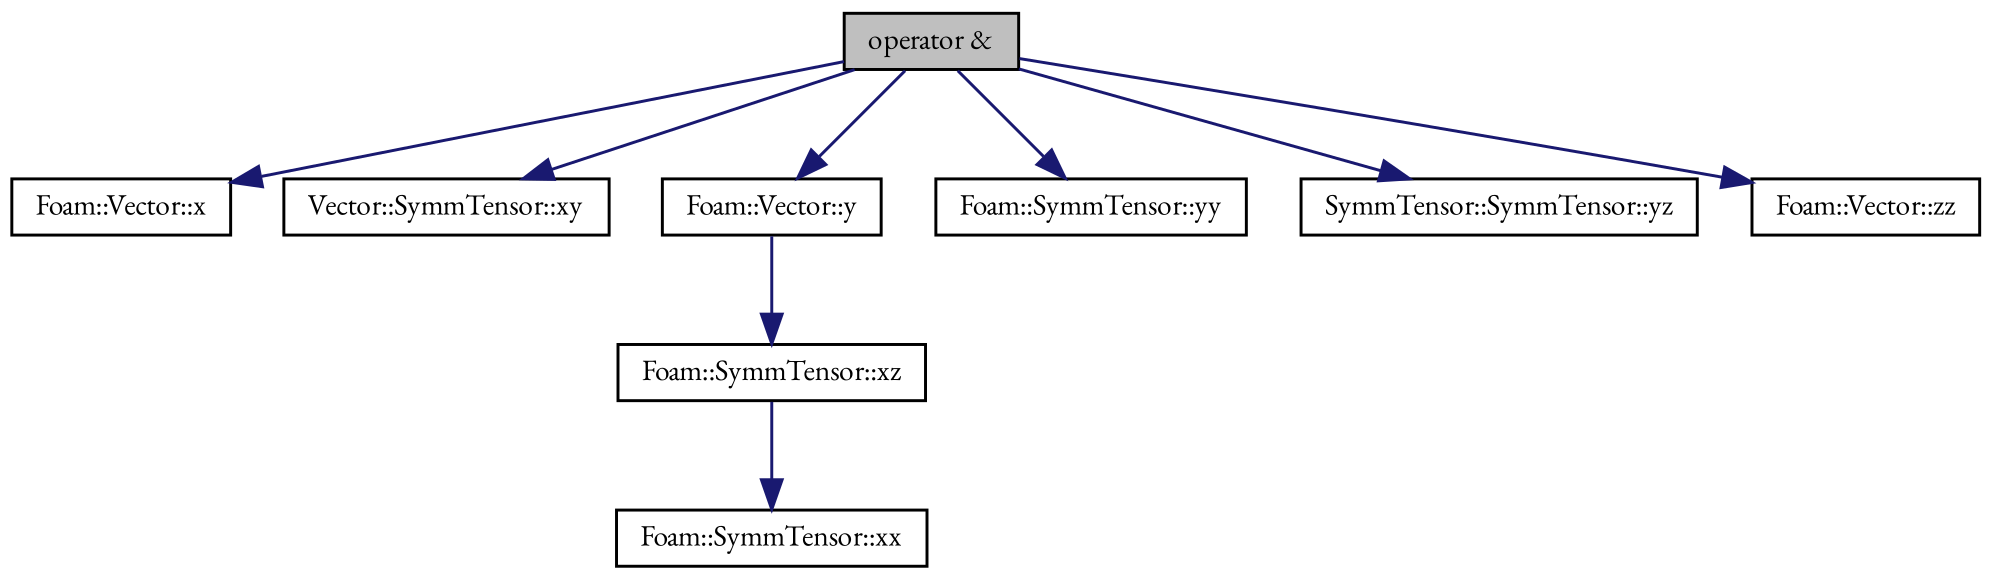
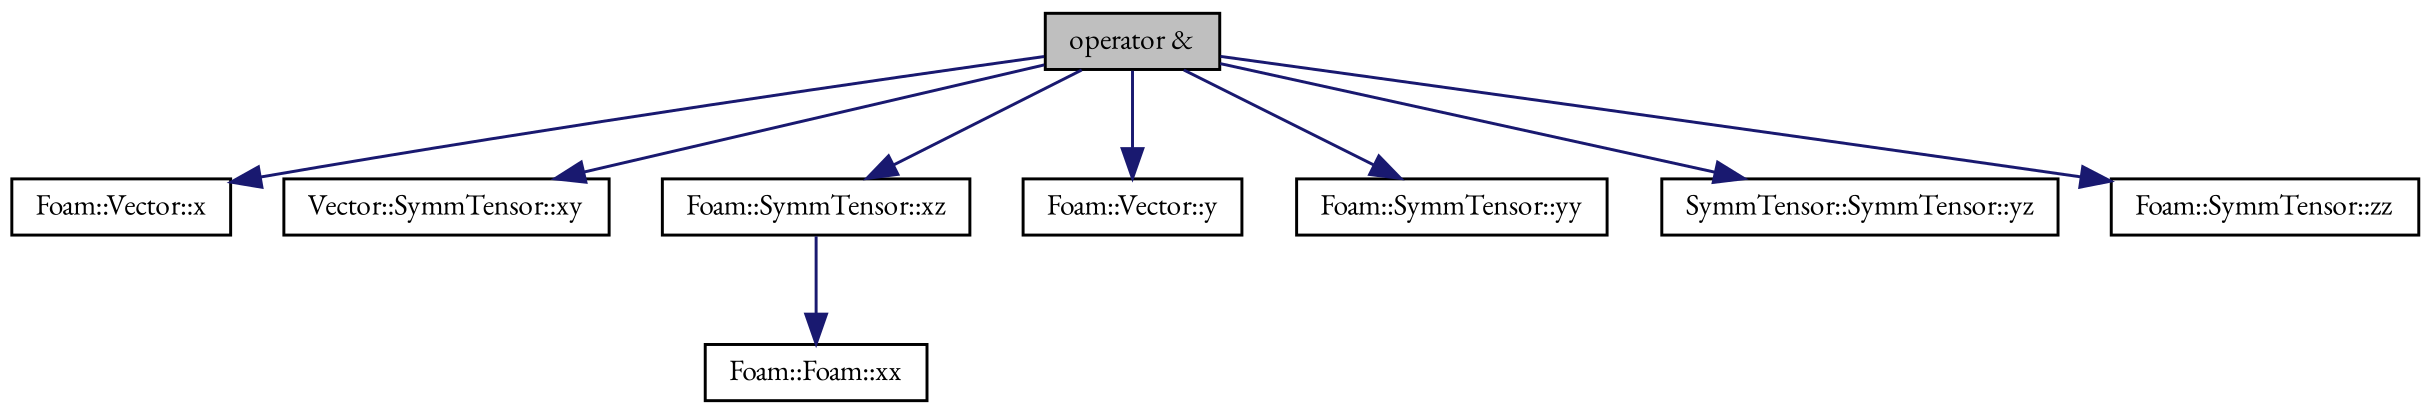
node "Foam::Vector::zz": label "Foam::Vector::zz" -> "Foam::SymmTensor::zz"
edge "Foam::Vector::y" -> "Foam::SymmTensor::xz": now "operator &" -> "Foam::SymmTensor::xz"
node "Foam::SymmTensor::xx": label "Foam::SymmTensor::xx" -> "Foam::Foam::xx"
